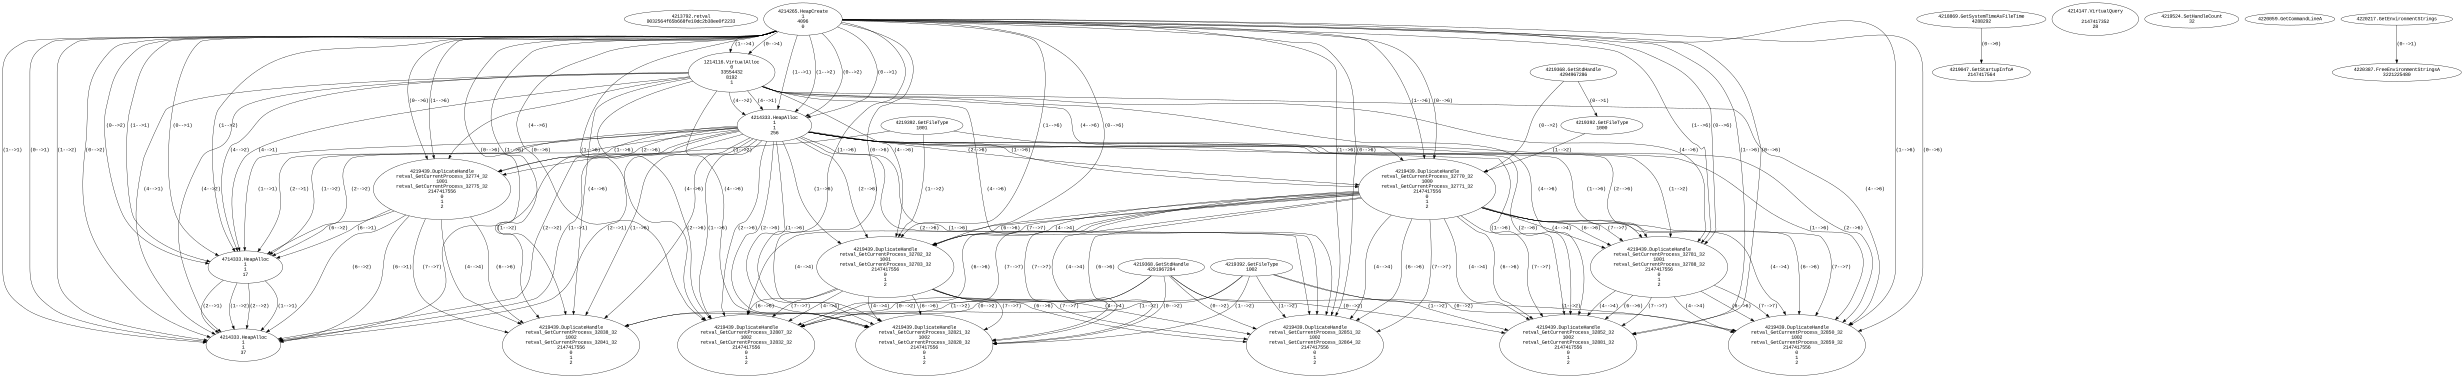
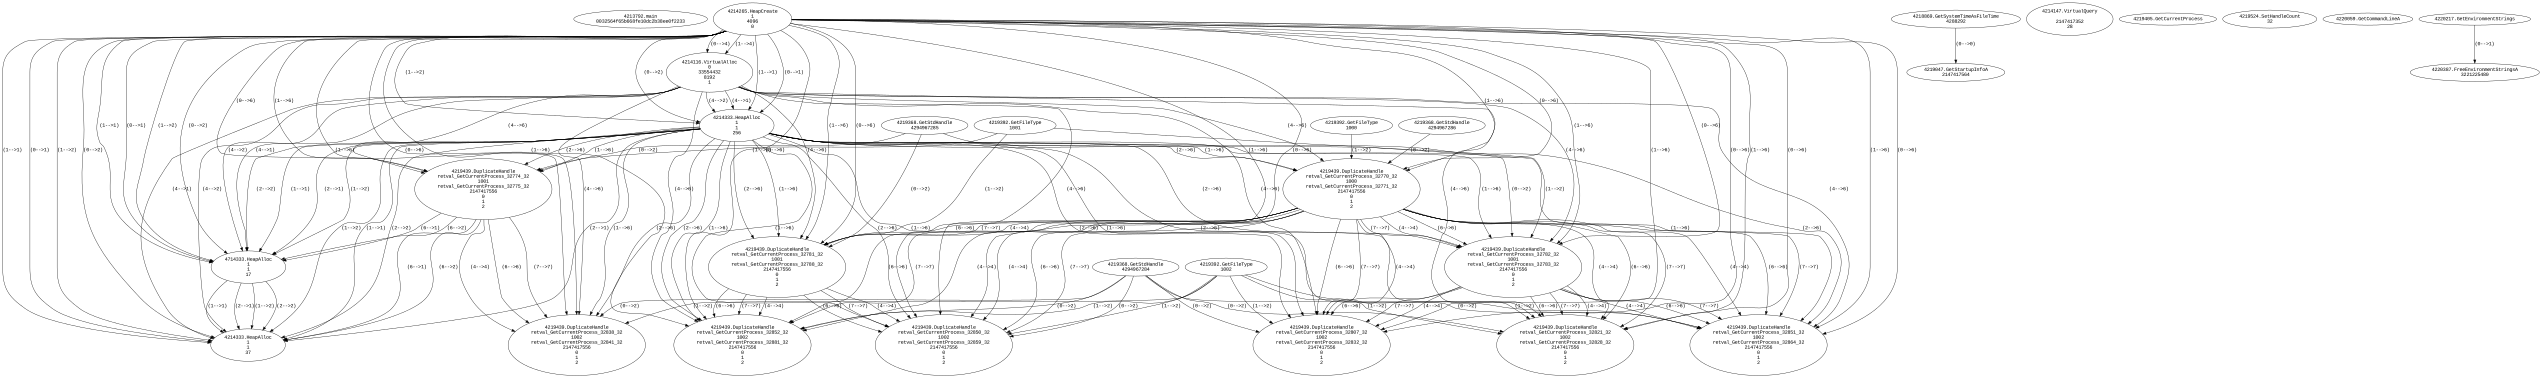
node "4213792.retval 0032564f65b668fe10dc2b38ee0f2233": label "4213792.retval 0032564f65b668fe10dc2b38ee0f2233" -> "4213792.main 0032564f65b668fe10dc2b38ee0f2233"
node "4219405.GetCurrentProcess": added
node "1214116.VirtualAlloc 0 33554432 8192 1": label "1214116.VirtualAlloc 0 33554432 8192 1" -> "4214116.VirtualAlloc 0 33554432 8192 1"
edge "4219368.GetStdHandle 4294967286" -> "4219392.GetFileType 1000": removed, label "(0-->1)"
node "4219368.GetStdHandle 4294967285": added
node "4219368.GetStdHandle 4291967284": label "4219368.GetStdHandle 4291967284" -> "4219368.GetStdHandle 4294967284"
